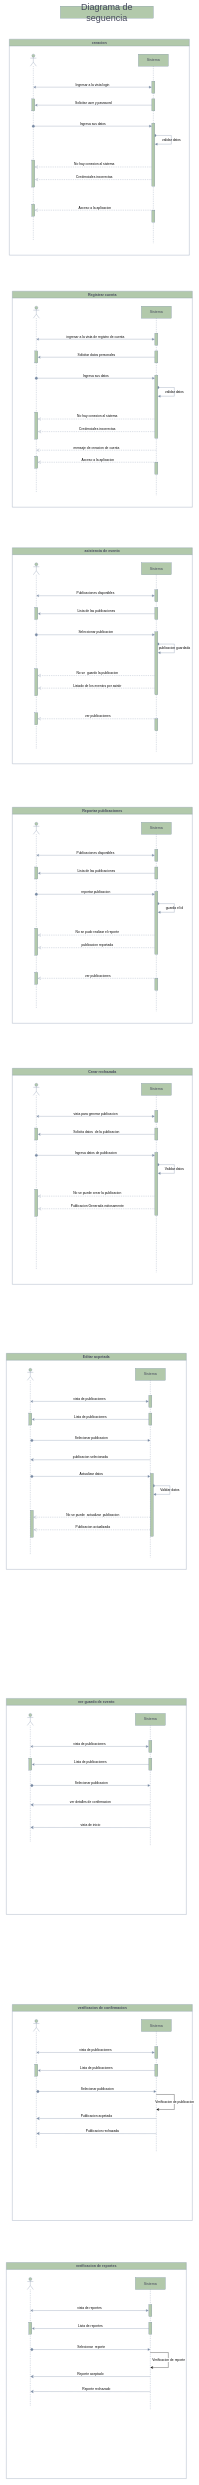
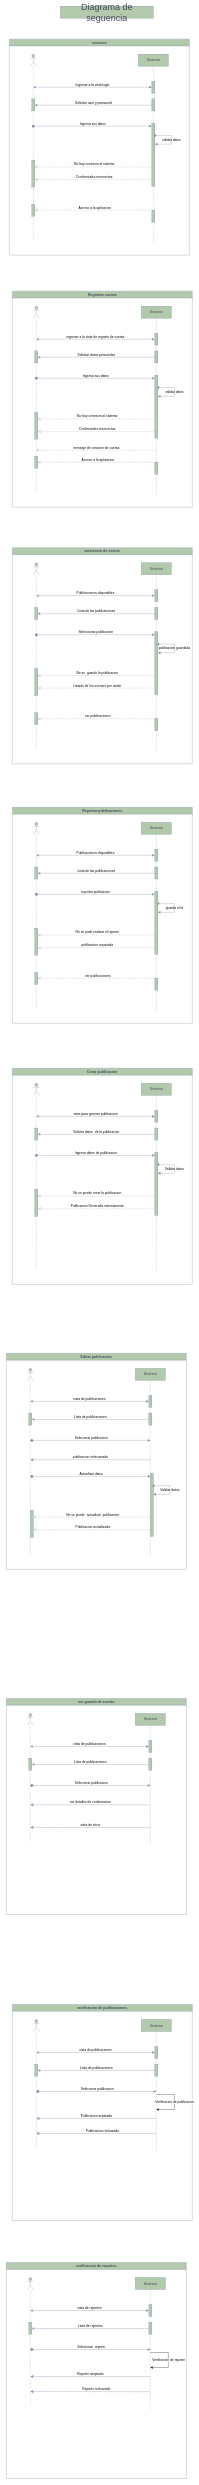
node "Crear rechazada": label "Crear rechazada" -> "Crear publicacion"
node "Editar acpetada": label "Editar acpetada" -> "Editar publicacion"
node "verificacion de confirmacion": label "verificacion de confirmacion" -> "verificacion de publicaciones"
